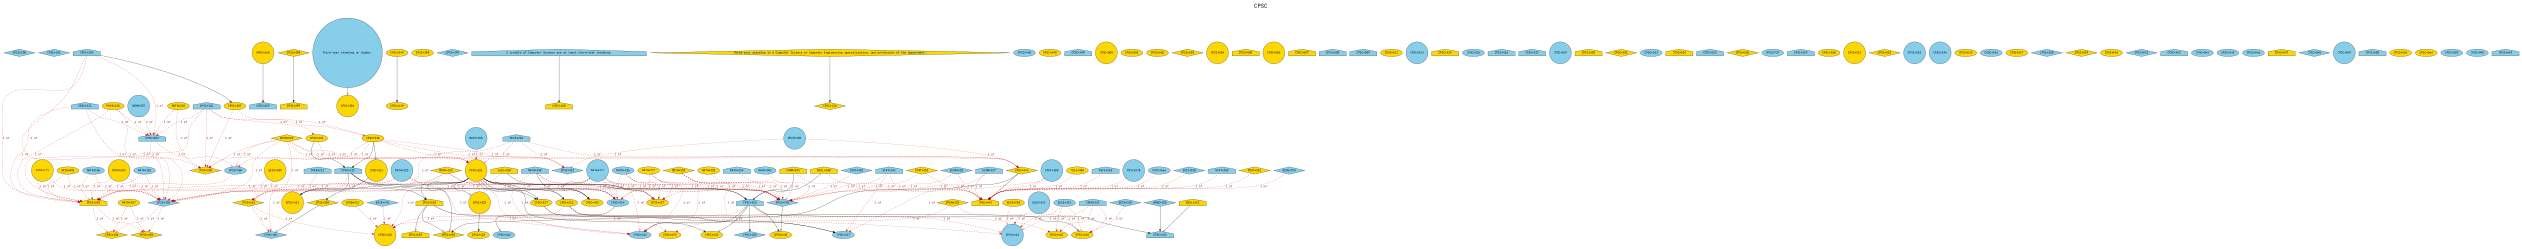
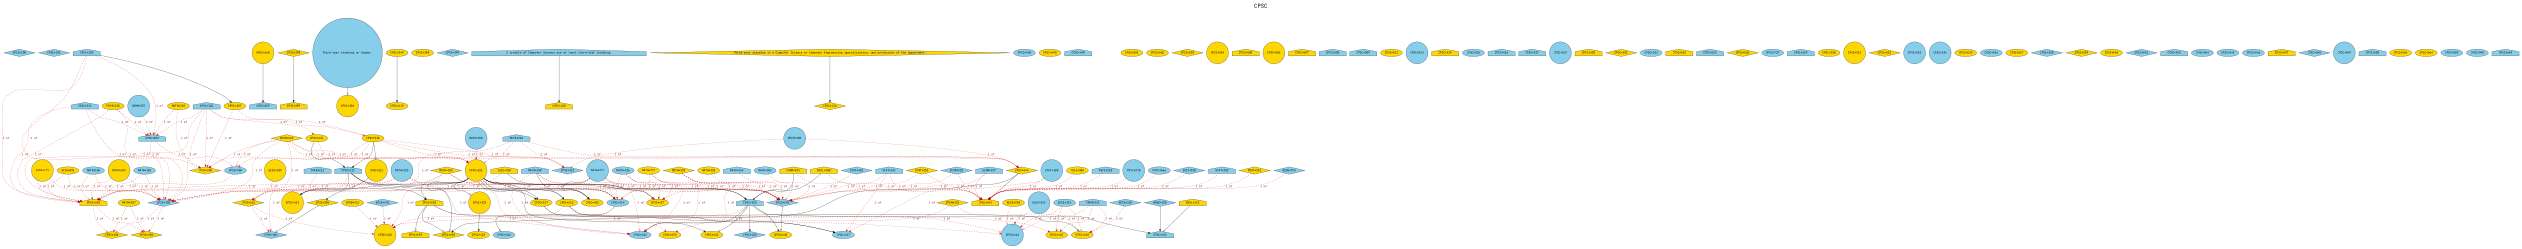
node "CPSC*500": removed
edge "EECE*259" -> "CPSC*303": now "CPSC*110" -> "CPSC*303"
